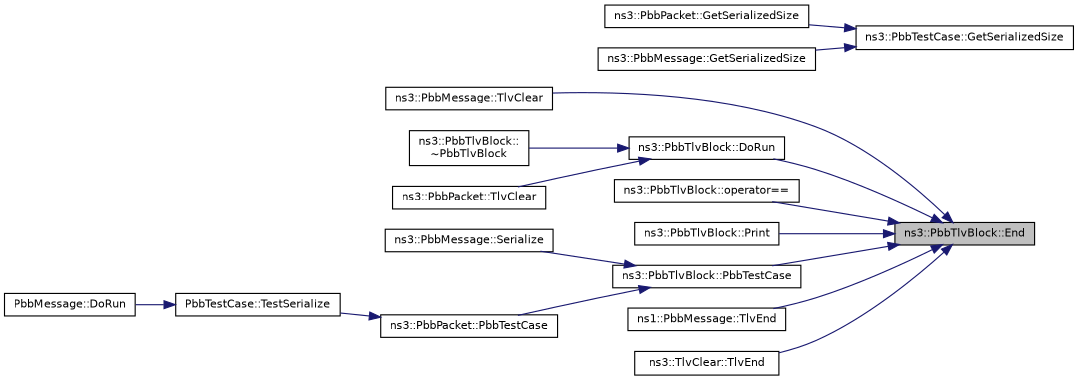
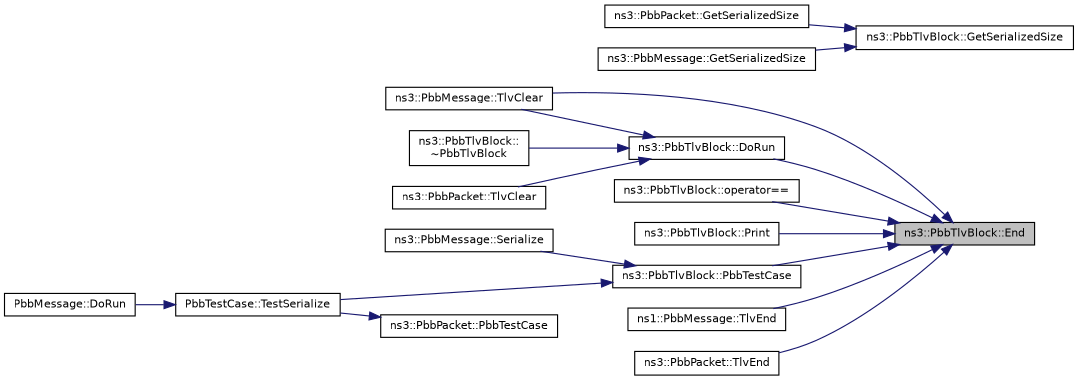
node "ns3::PbbTestCase::GetSerializedSize": label "ns3::PbbTestCase::GetSerializedSize" -> "ns3::PbbTlvBlock::GetSerializedSize"
edge "ns3::PbbMessage::TlvClear" -> "ns3::PbbTlvBlock::DoRun": added
edge "ns3::PbbPacket::PbbTestCase" -> "ns3::PbbTlvBlock::PbbTestCase": now "PbbTestCase::TestSerialize" -> "ns3::PbbTlvBlock::PbbTestCase"
node "ns3::TlvClear::TlvEnd": label "ns3::TlvClear::TlvEnd" -> "ns3::PbbPacket::TlvEnd"
